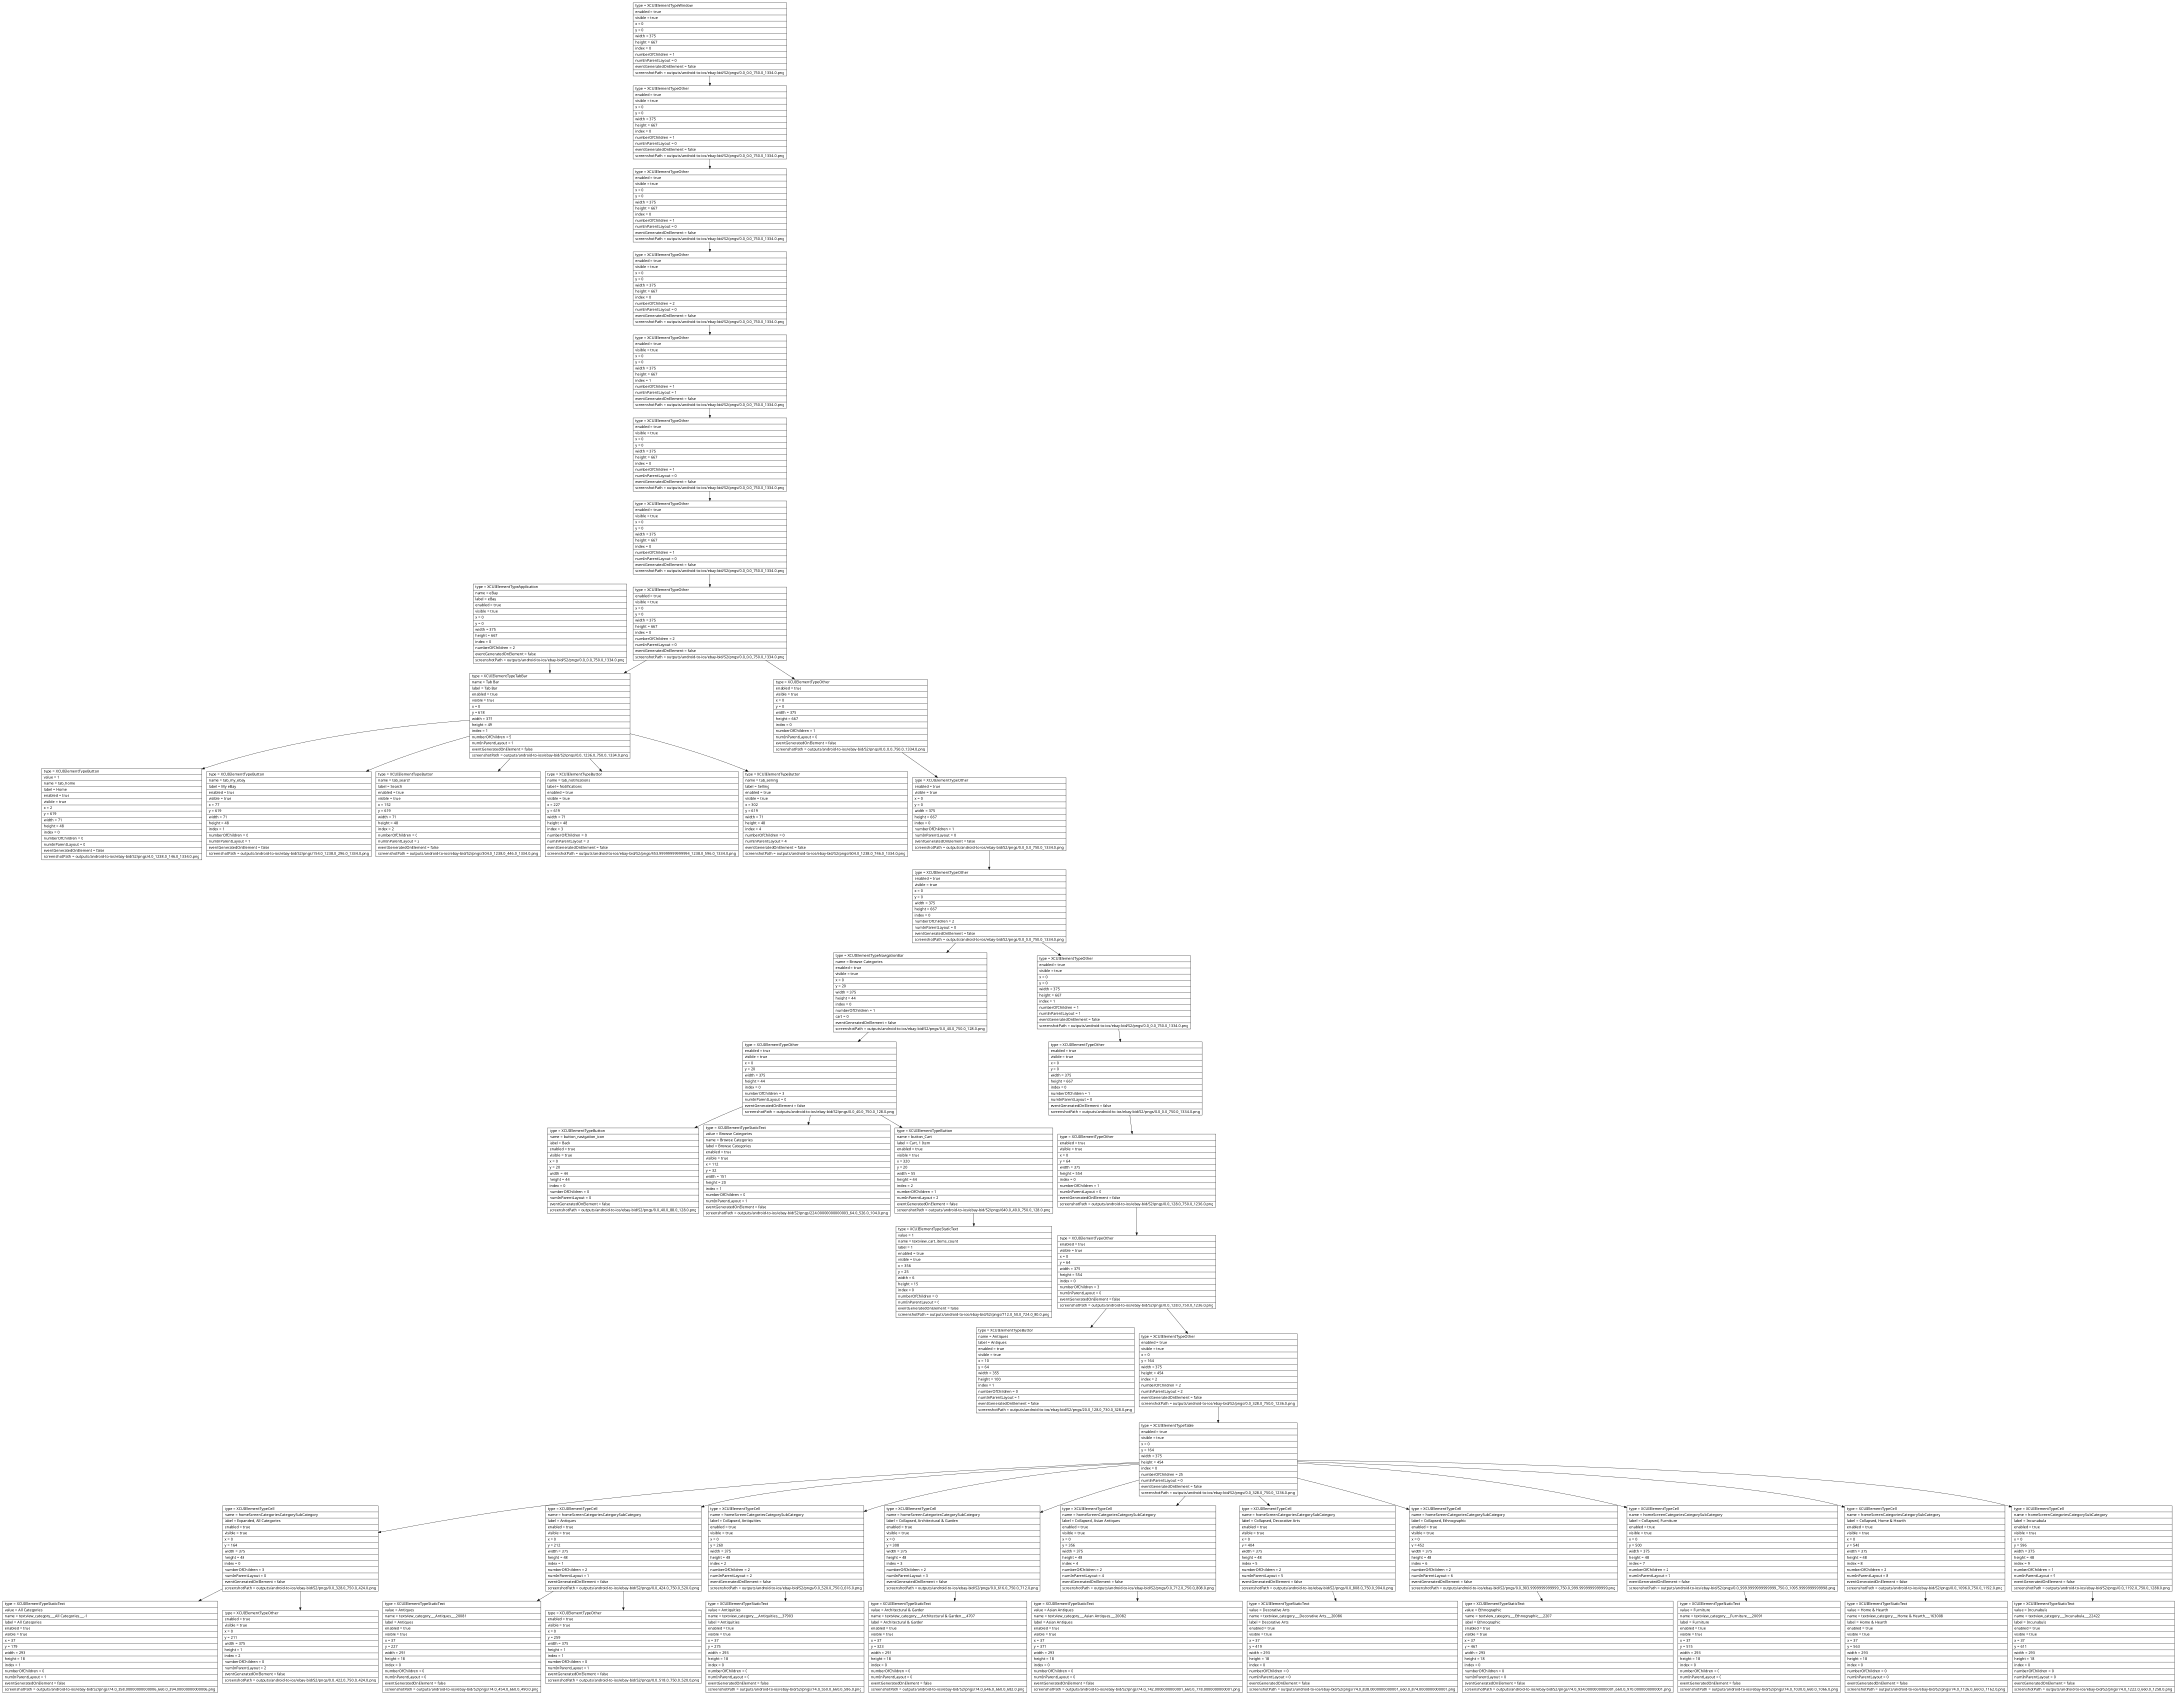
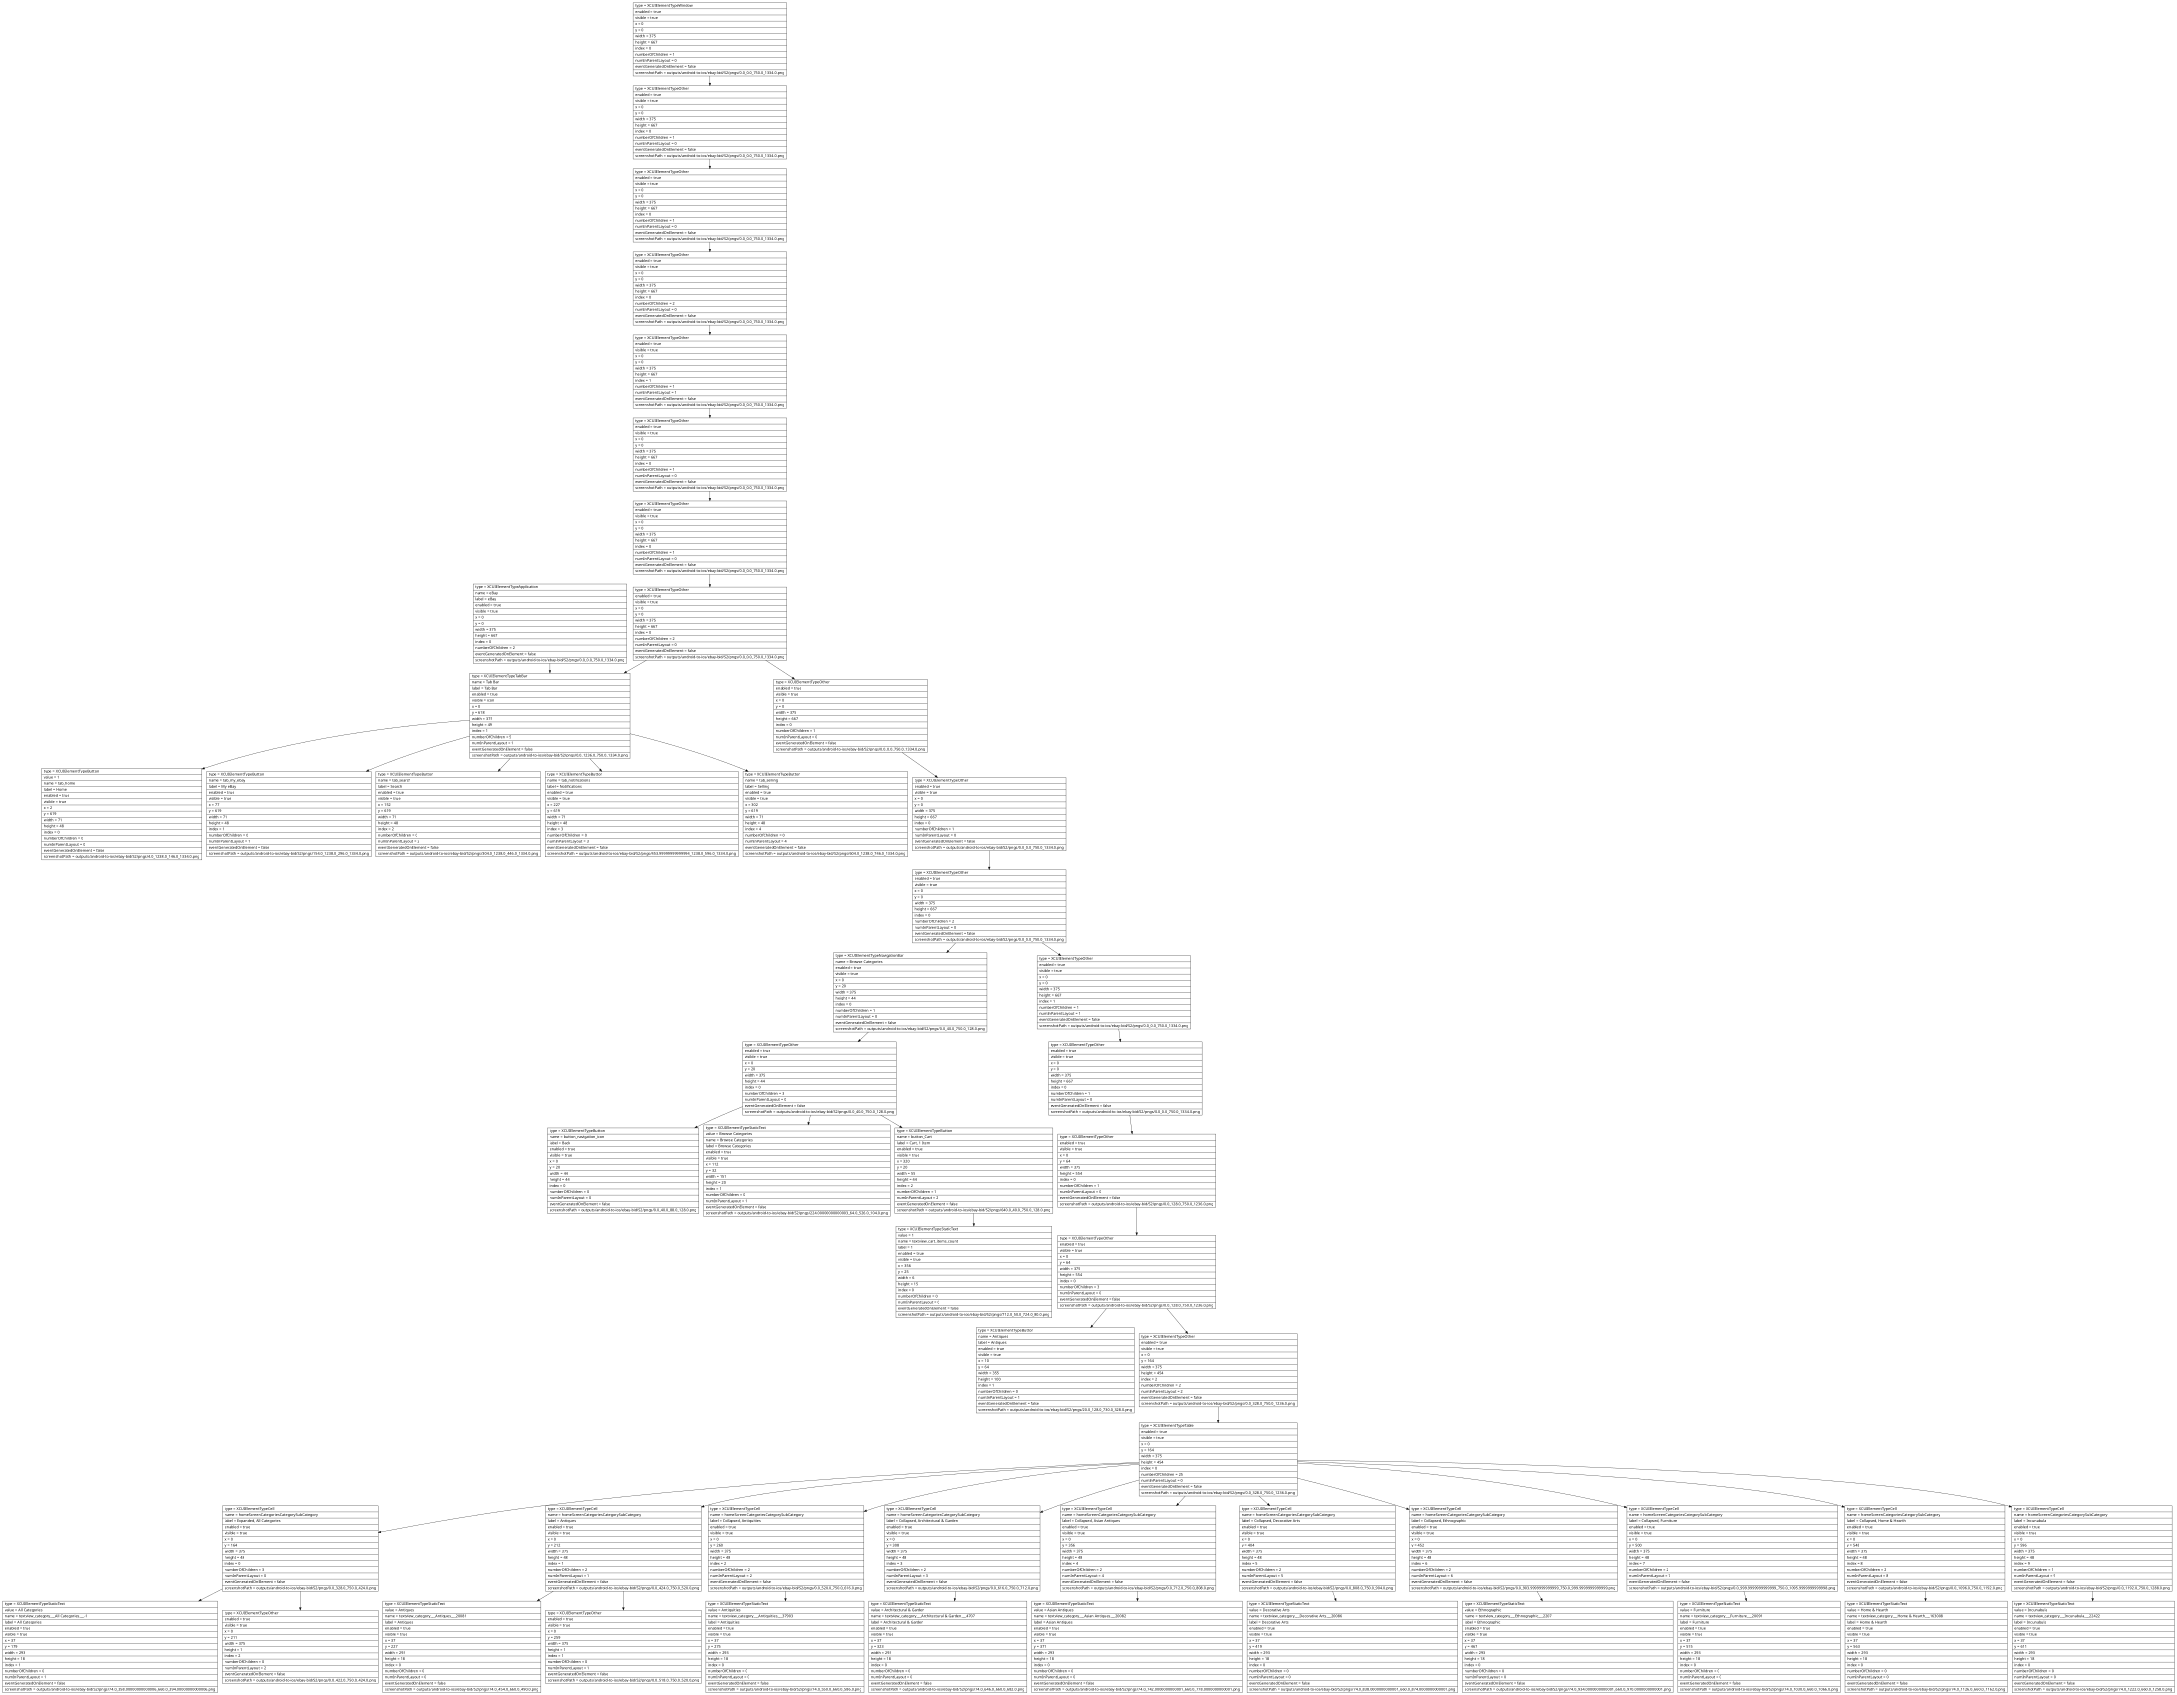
node "type = XCUIElementTypeTabBar": text "visible = true" -> "visible = icon"
node "type = XCUIElementTypeNavigationBar": text "cart = 0" -> "numInParentLayout = 0"
